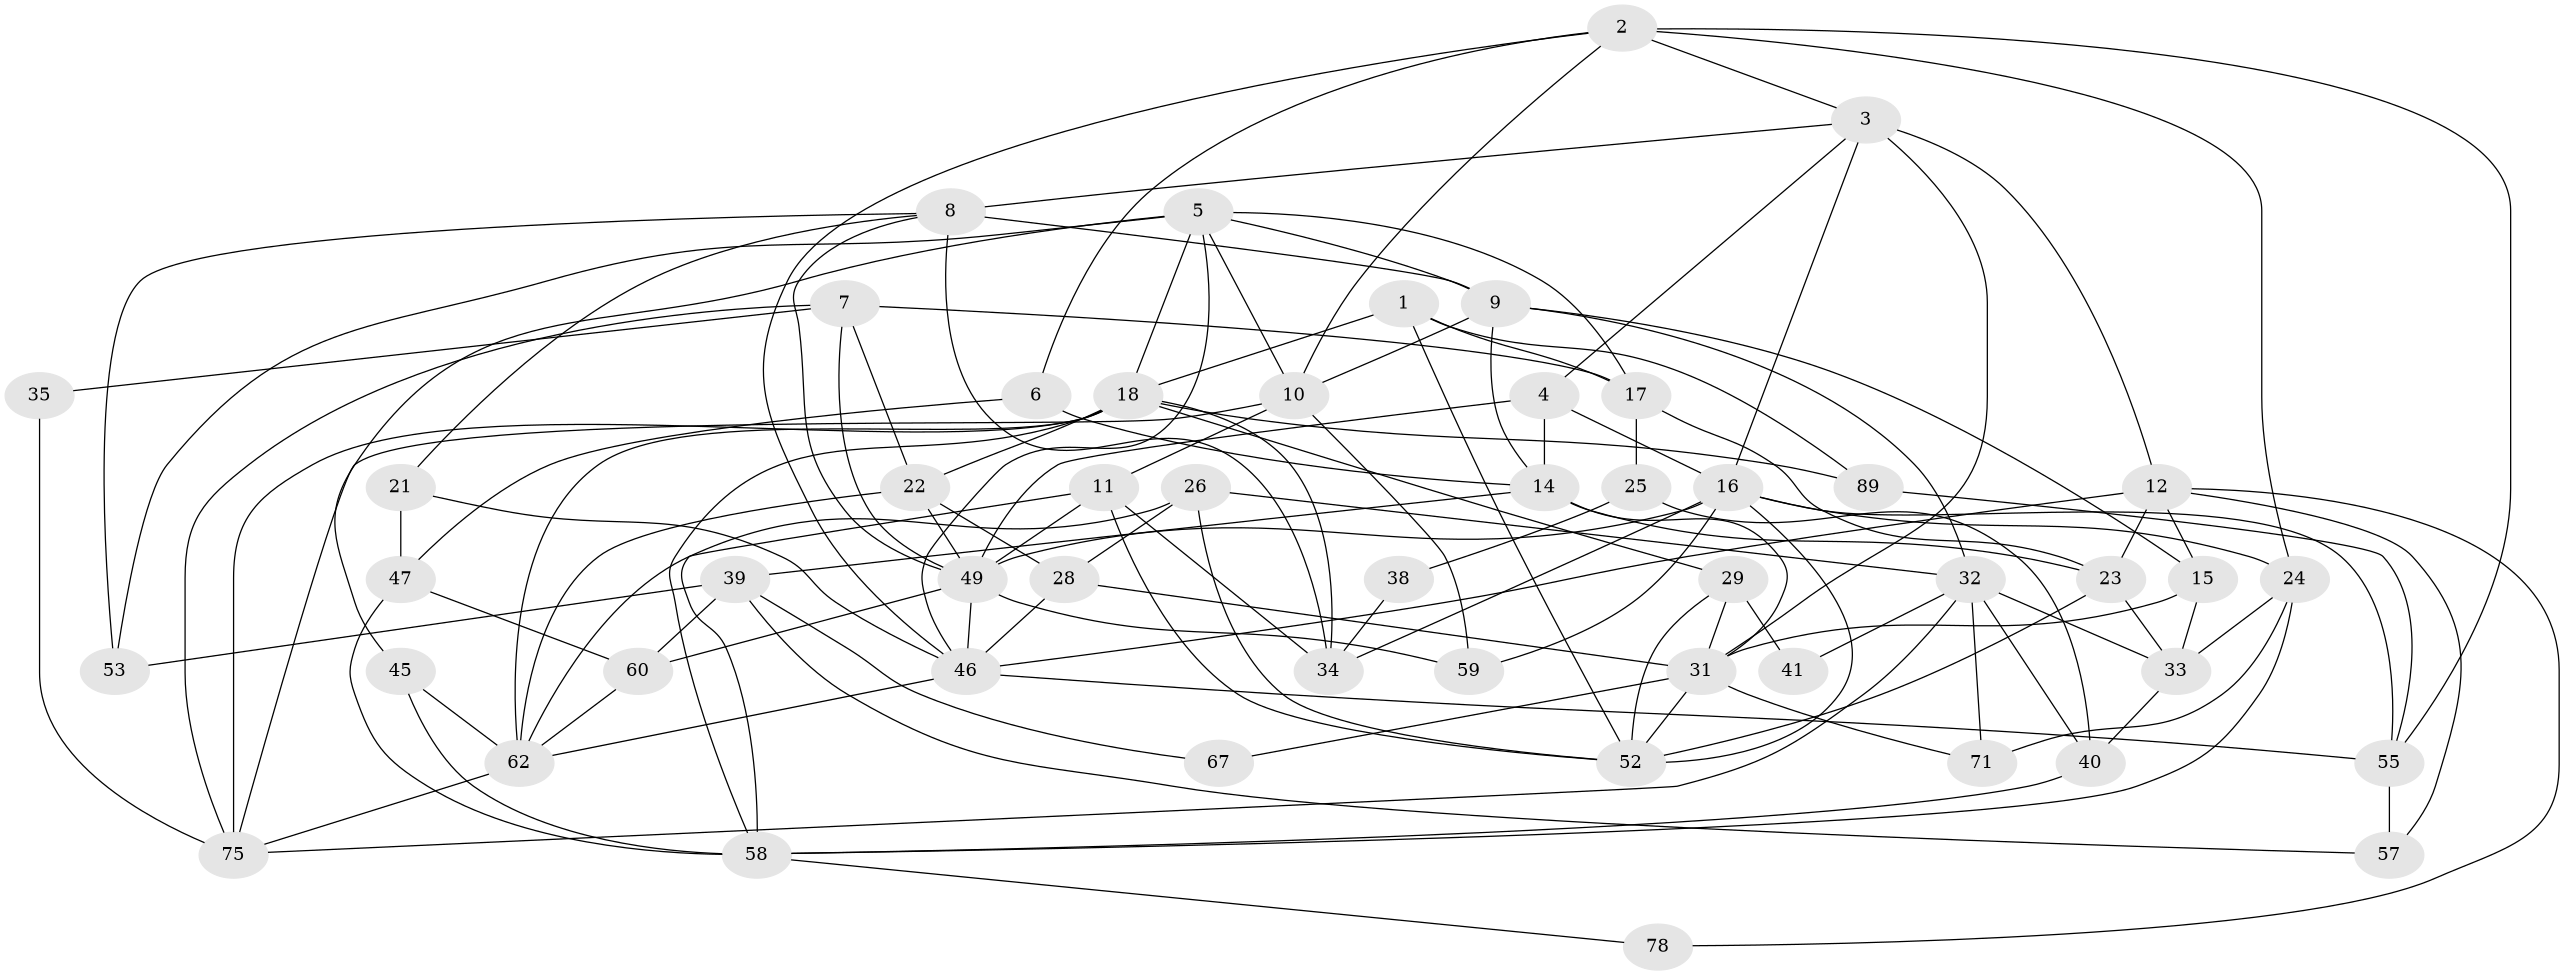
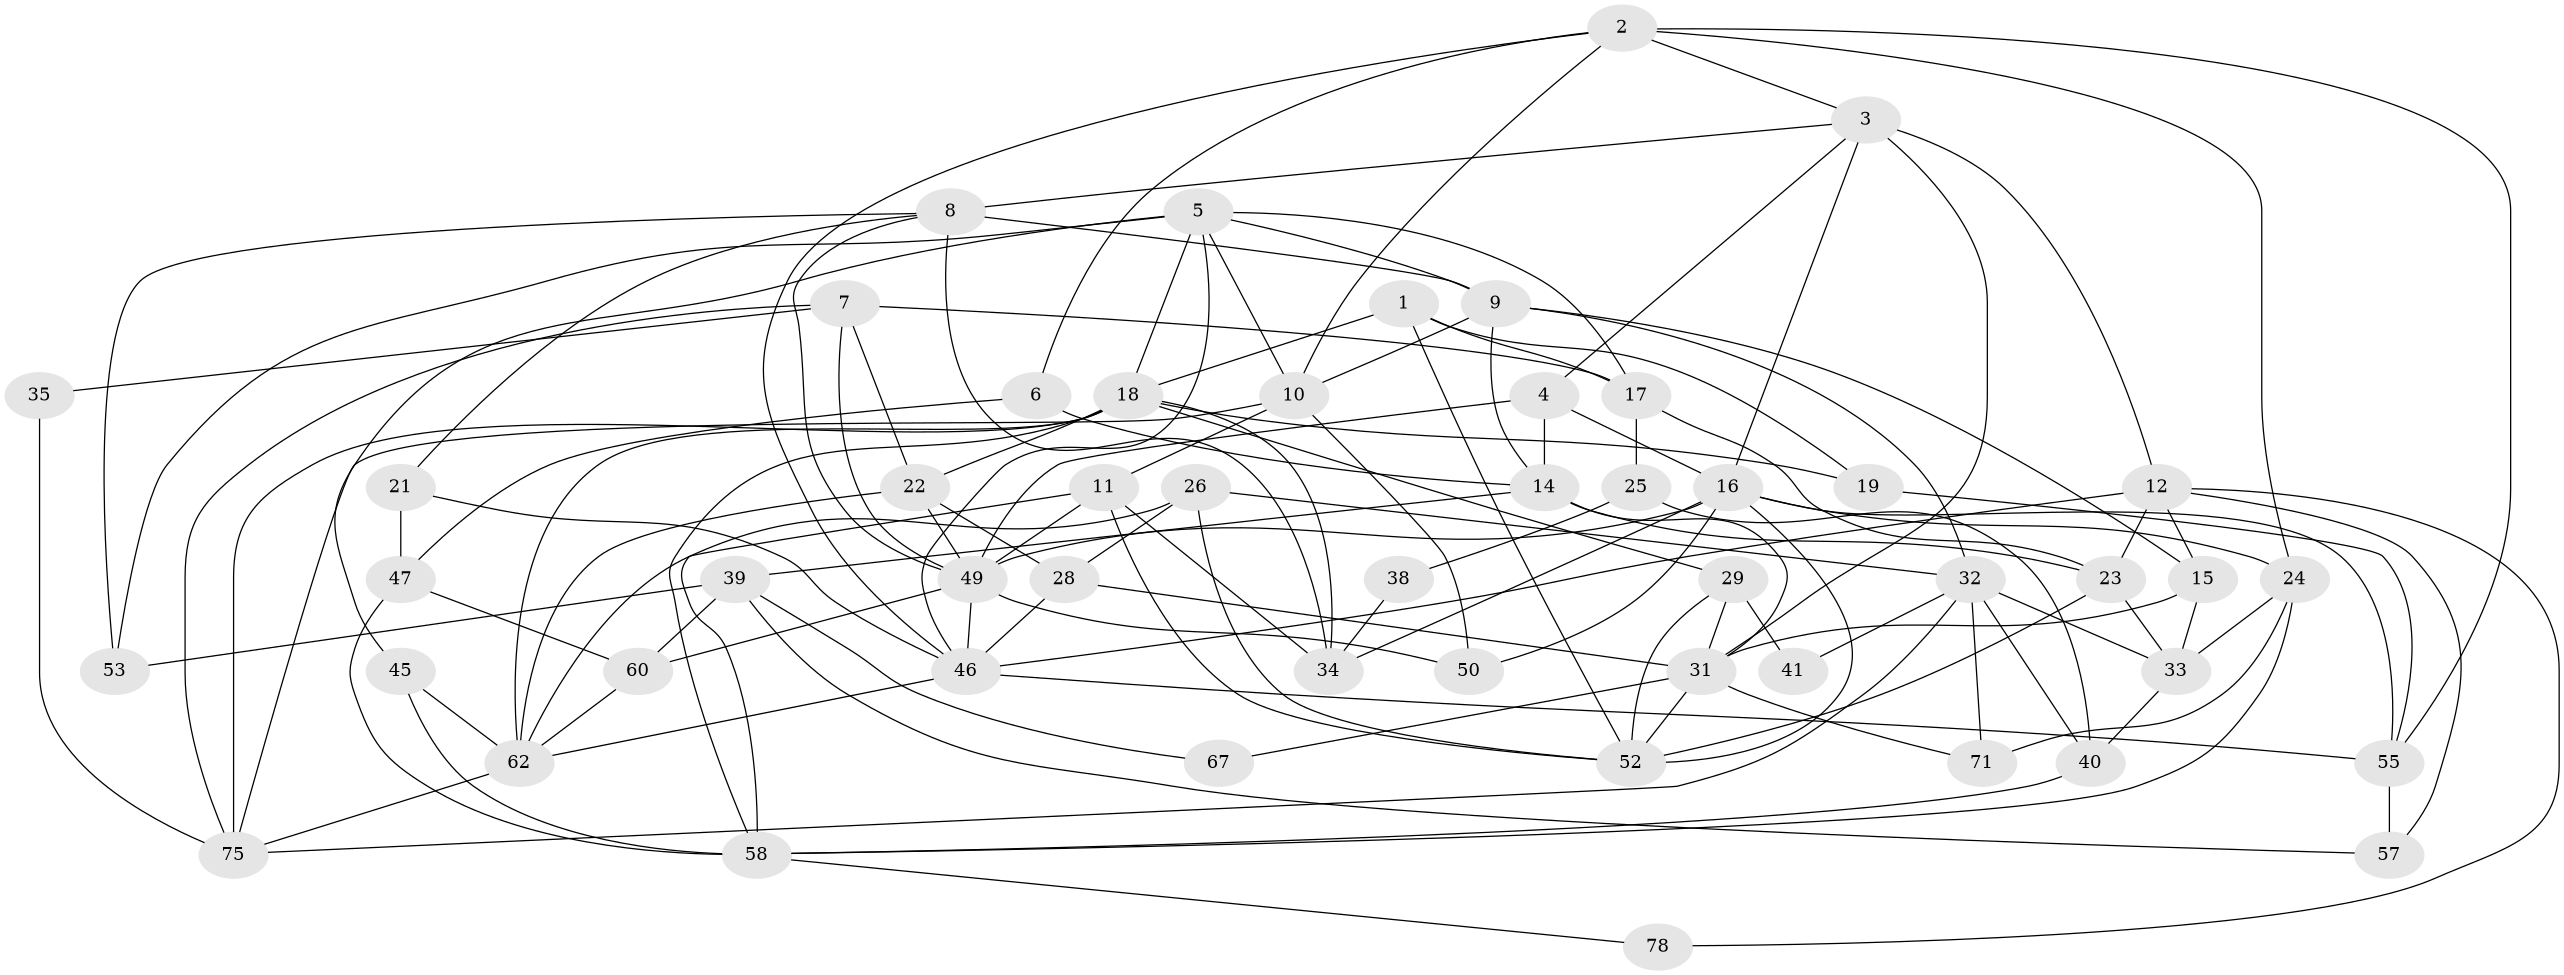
node "89": label "89" -> "19"
node "59": label "59" -> "50"
